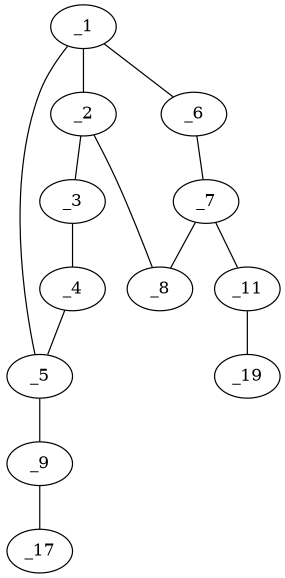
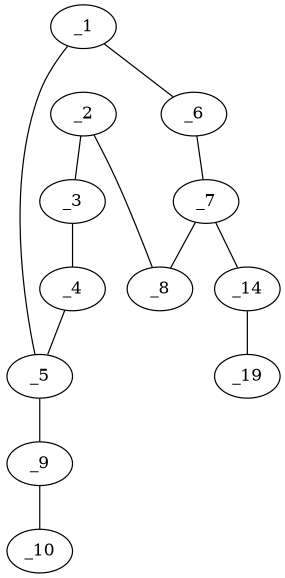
edge "_1" -- "_2": removed
node "_11": label "_11" -> "_14"
node "_17": label "_17" -> "_10"
